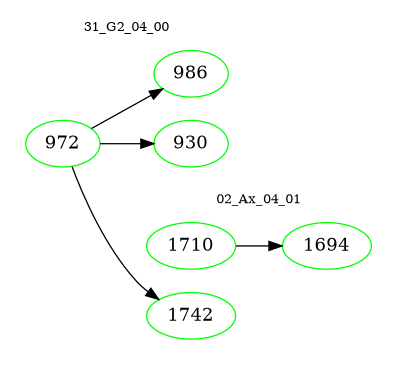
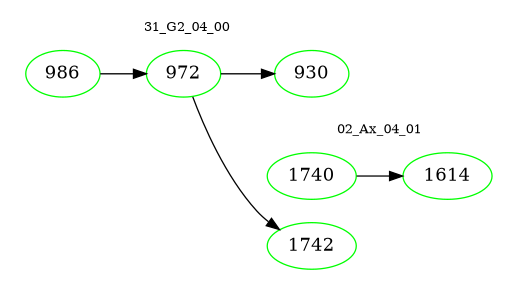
edge "972" -> "986": reversed
node "1710": label "1710" -> "1740"
node "1694": label "1694" -> "1614"
